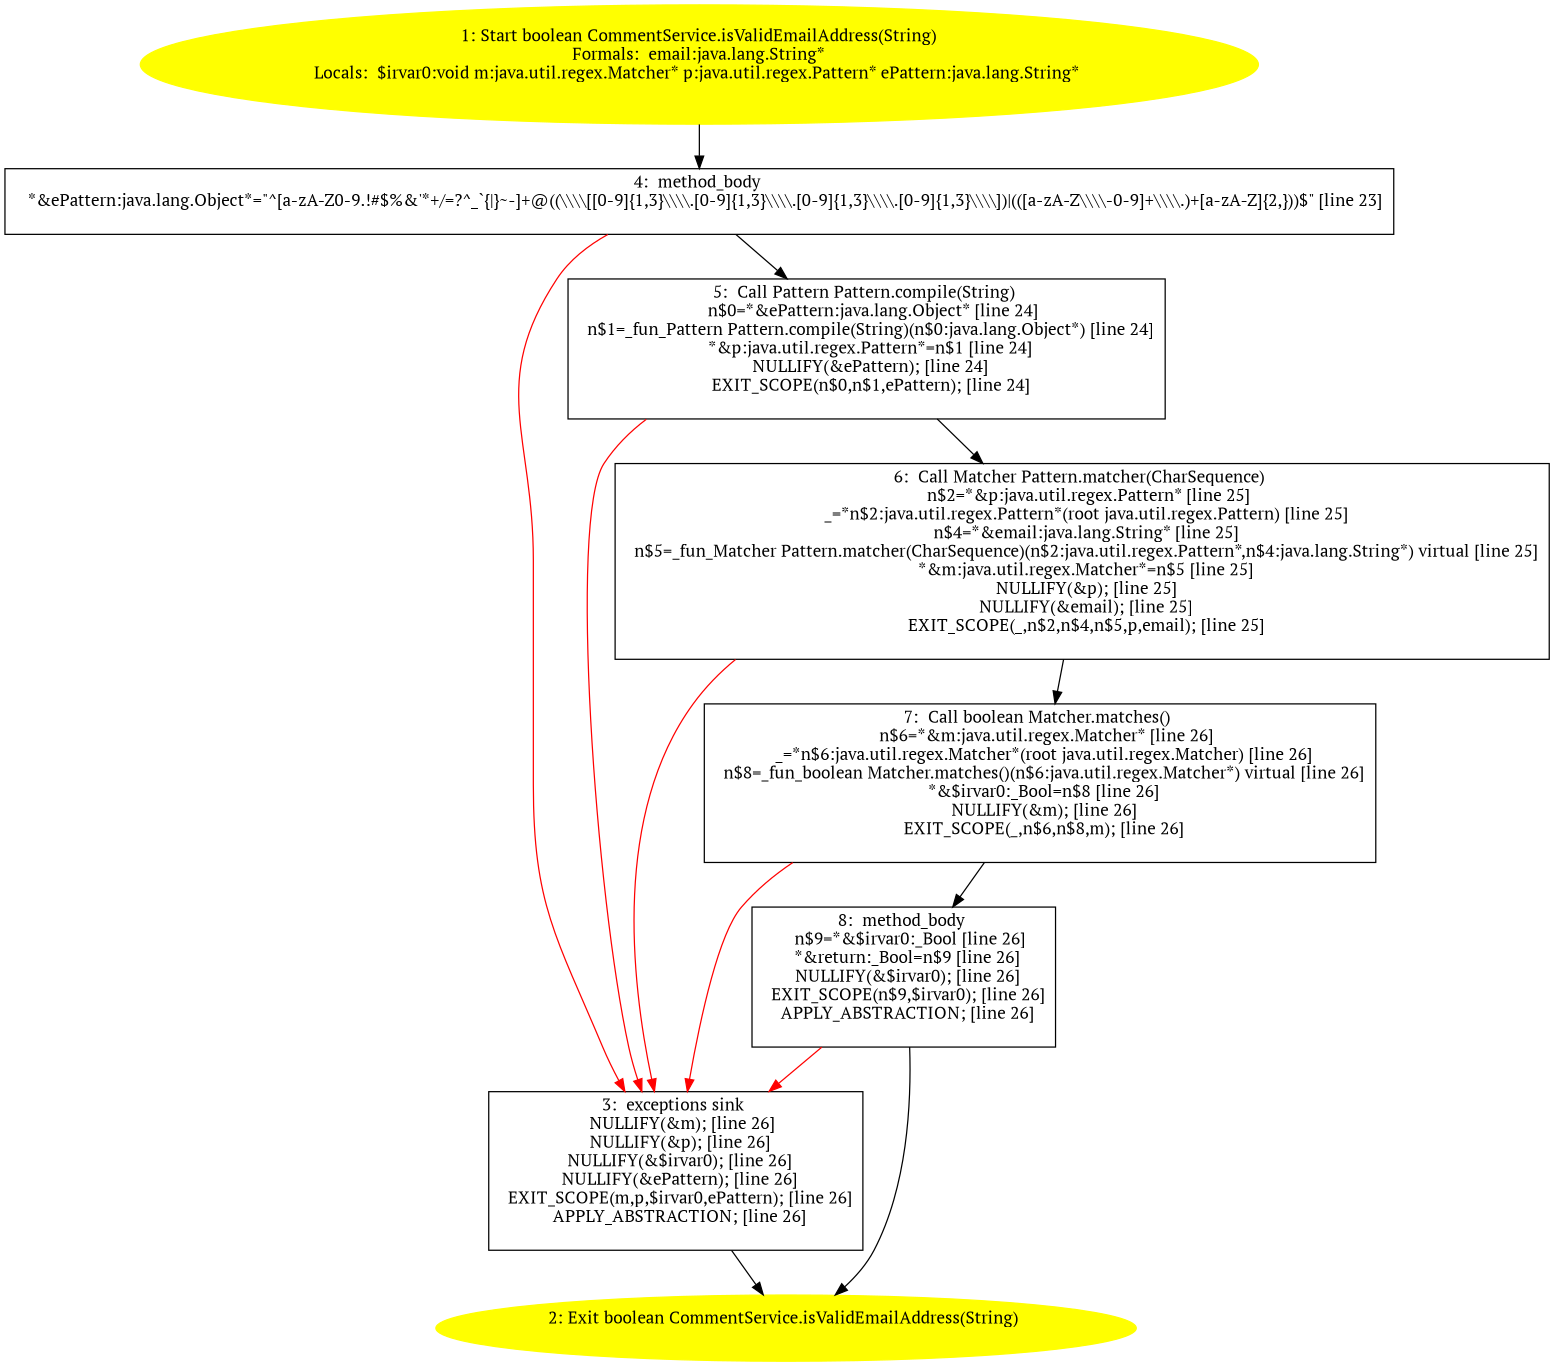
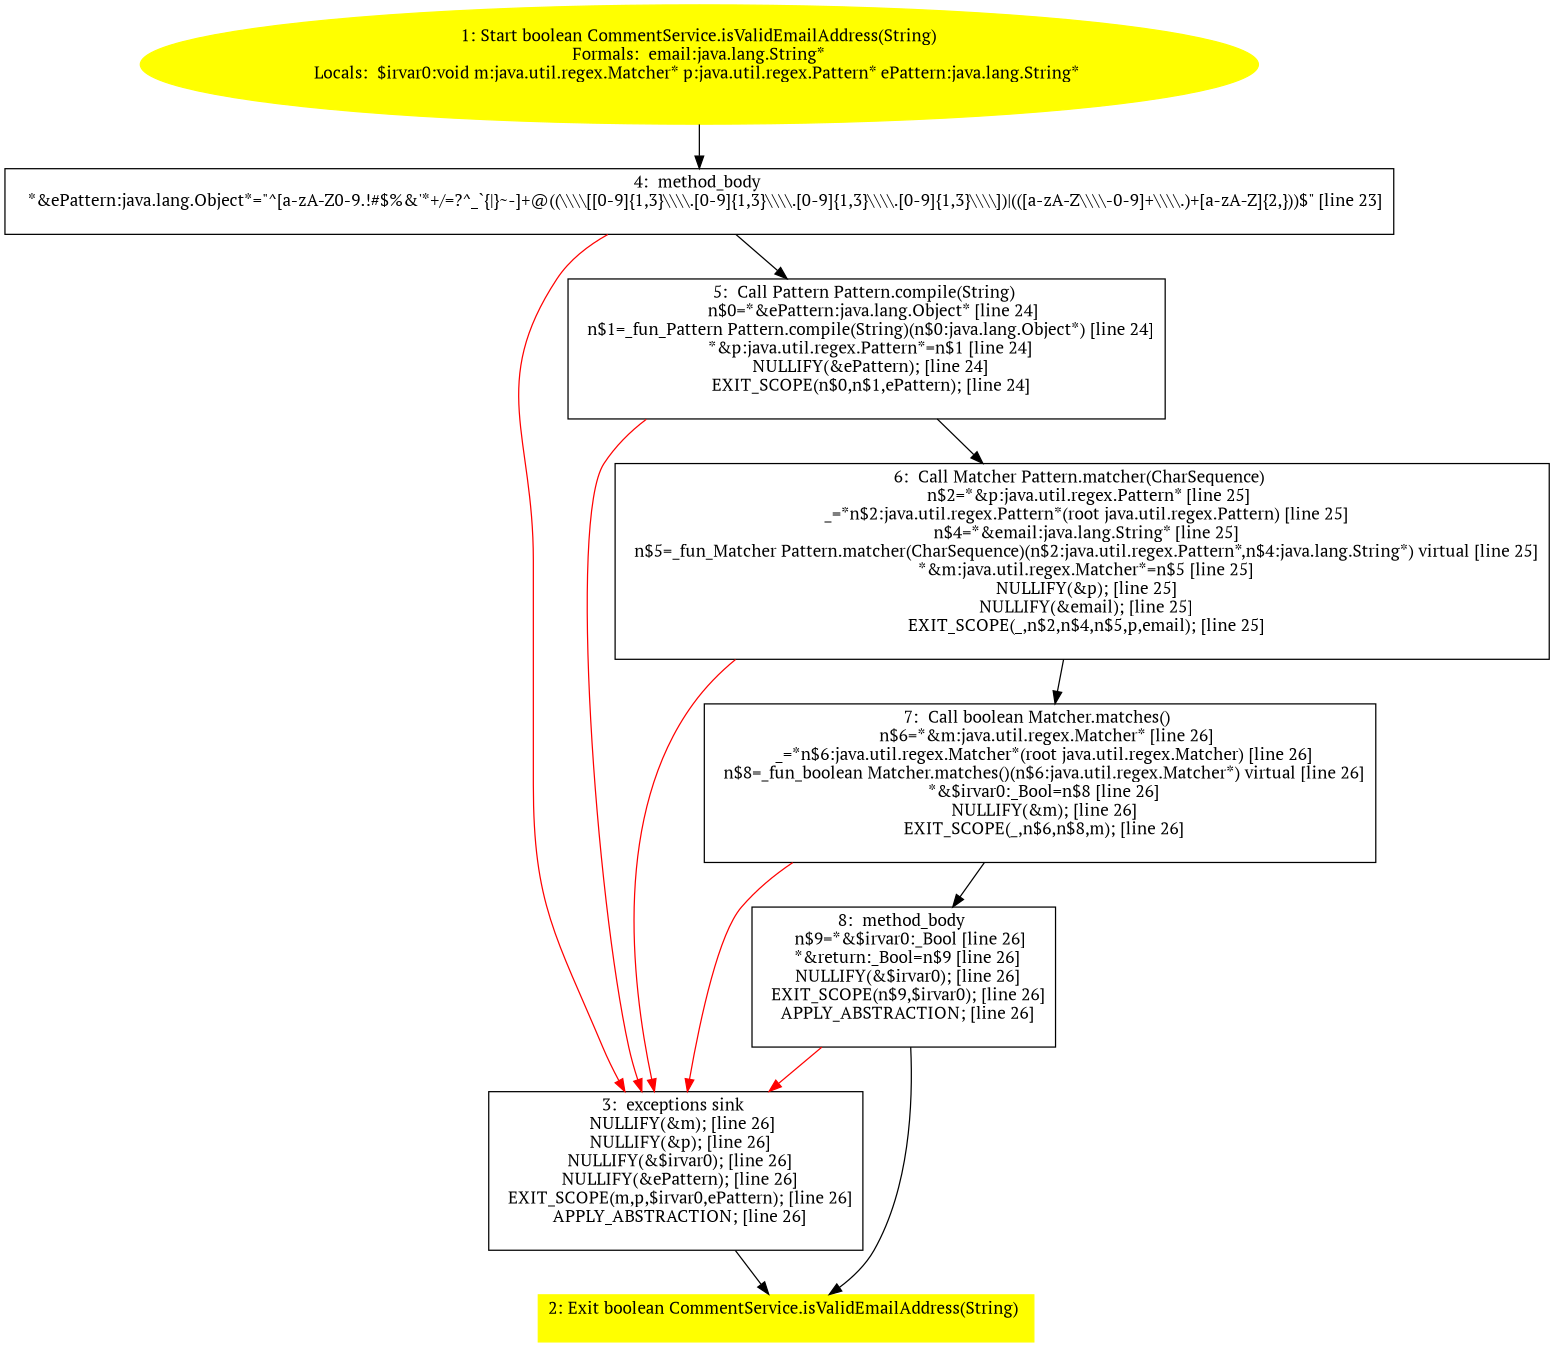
node "2: Exit boolean CommentService.isValidEmailAddress(String)": shape ellipse -> box
